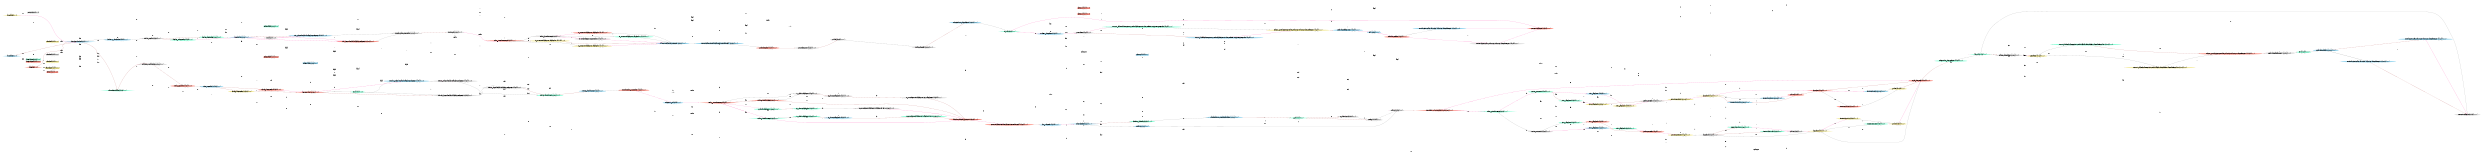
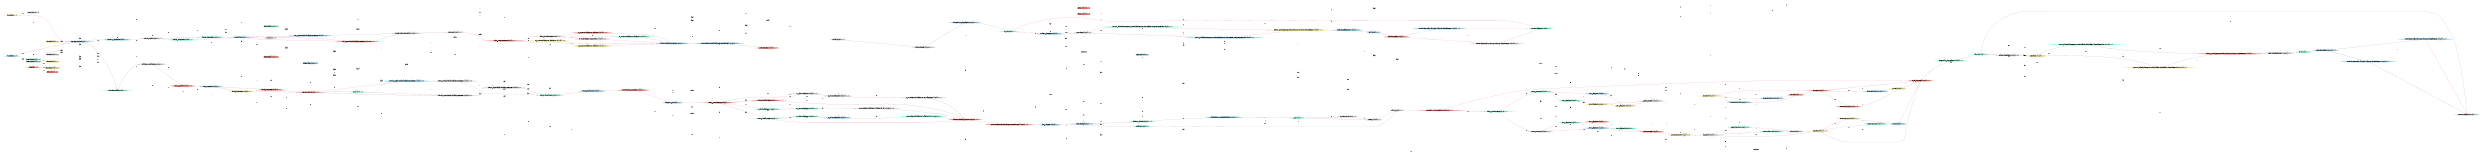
node "g2.setComposite(originalComposite)@@@39@@@['1', '1', '1']": fillcolor salmon -> aquamarine
node "g2.setStroke(marker.getStroke())@@@25@@@['1', '1', '1']": removed
node "ValueAxis domainAxis@@@2@@@['1', '0', '0']": fillcolor salmon -> lightgrey
node "g2.setStroke(im.getOutlineStroke())@@@101@@@['1', '1', '1']": removed
node "g2.draw(line)@@@93@@@['1', '1', '1']": fillcolor khaki -> skyblue
